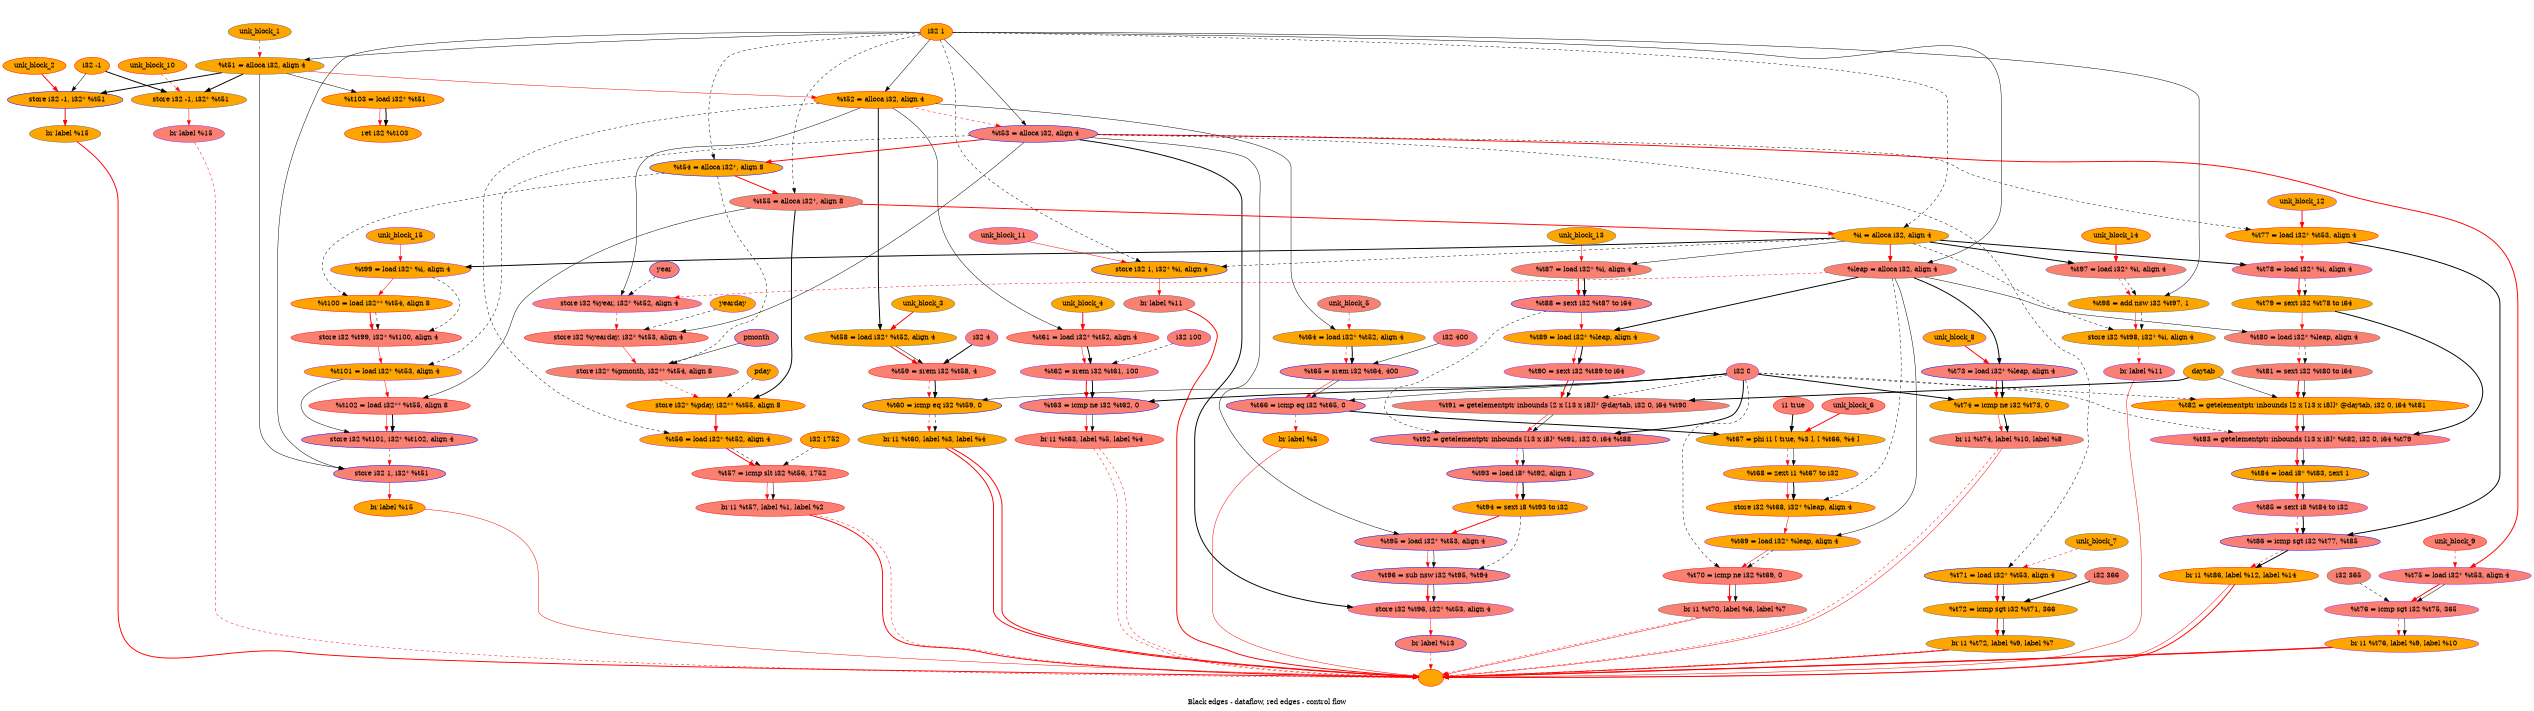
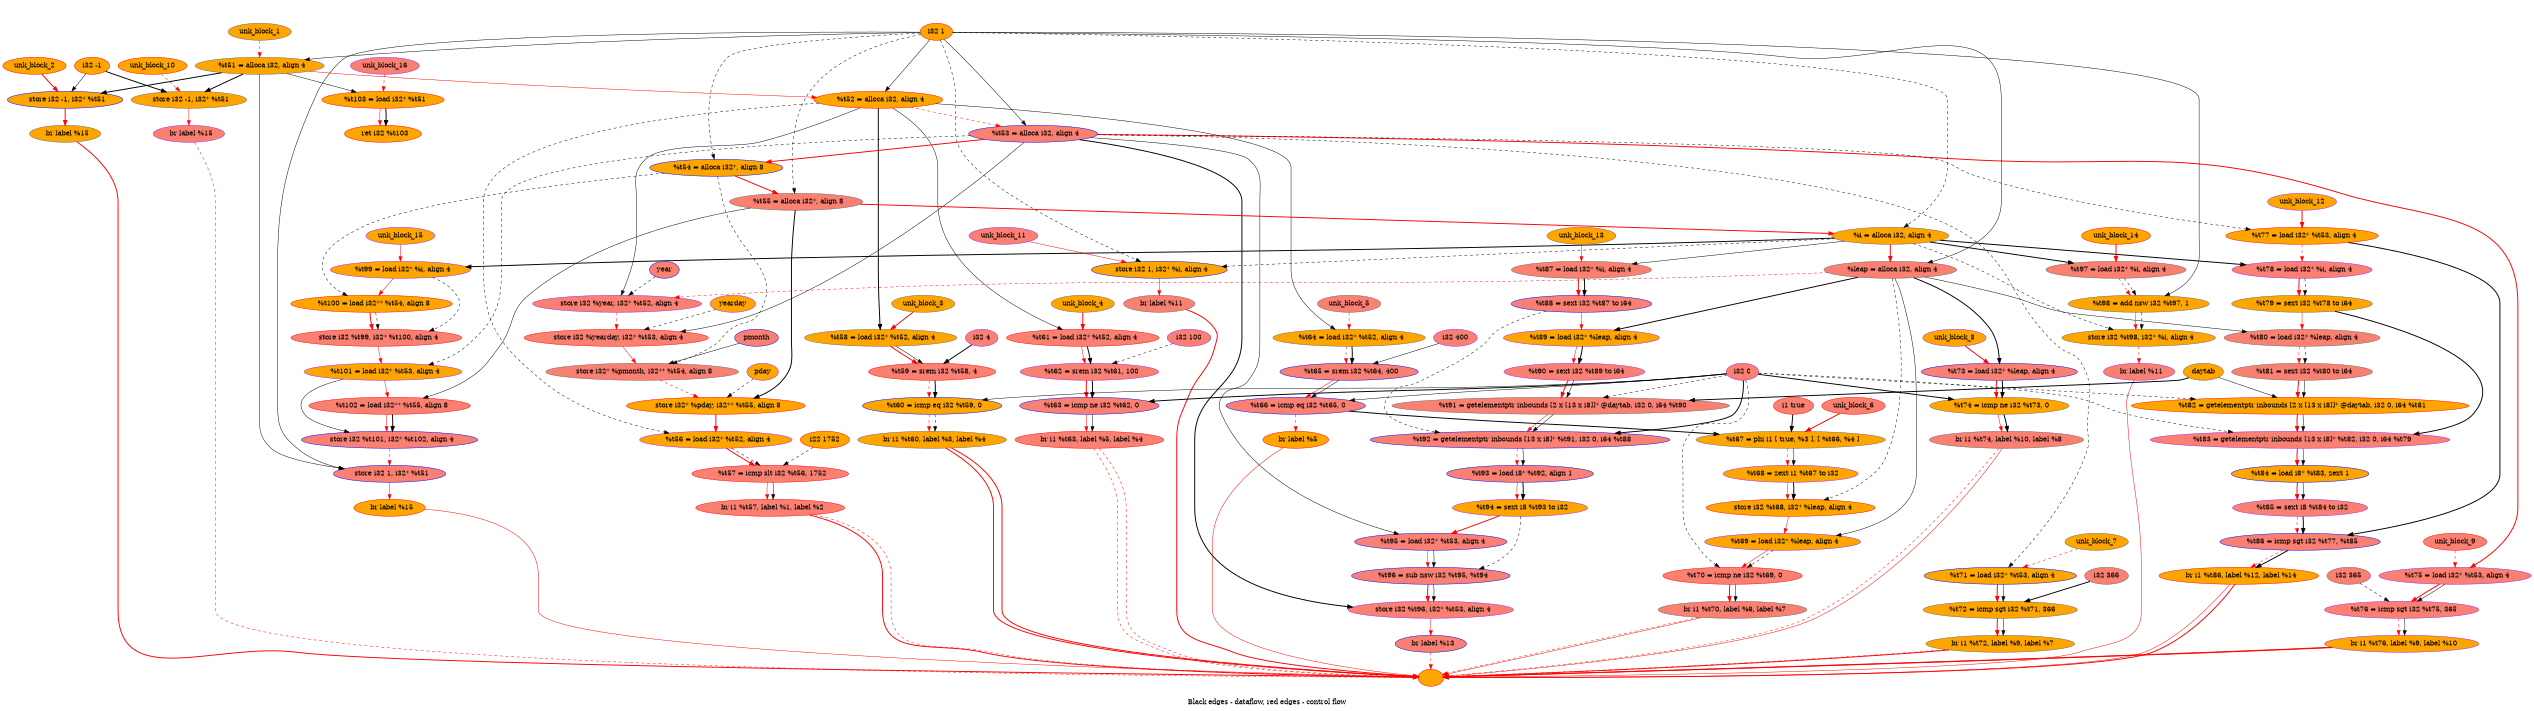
node "unk_block_16": added
node "i32 1752": label "i32 1752" -> "i22 1752"
